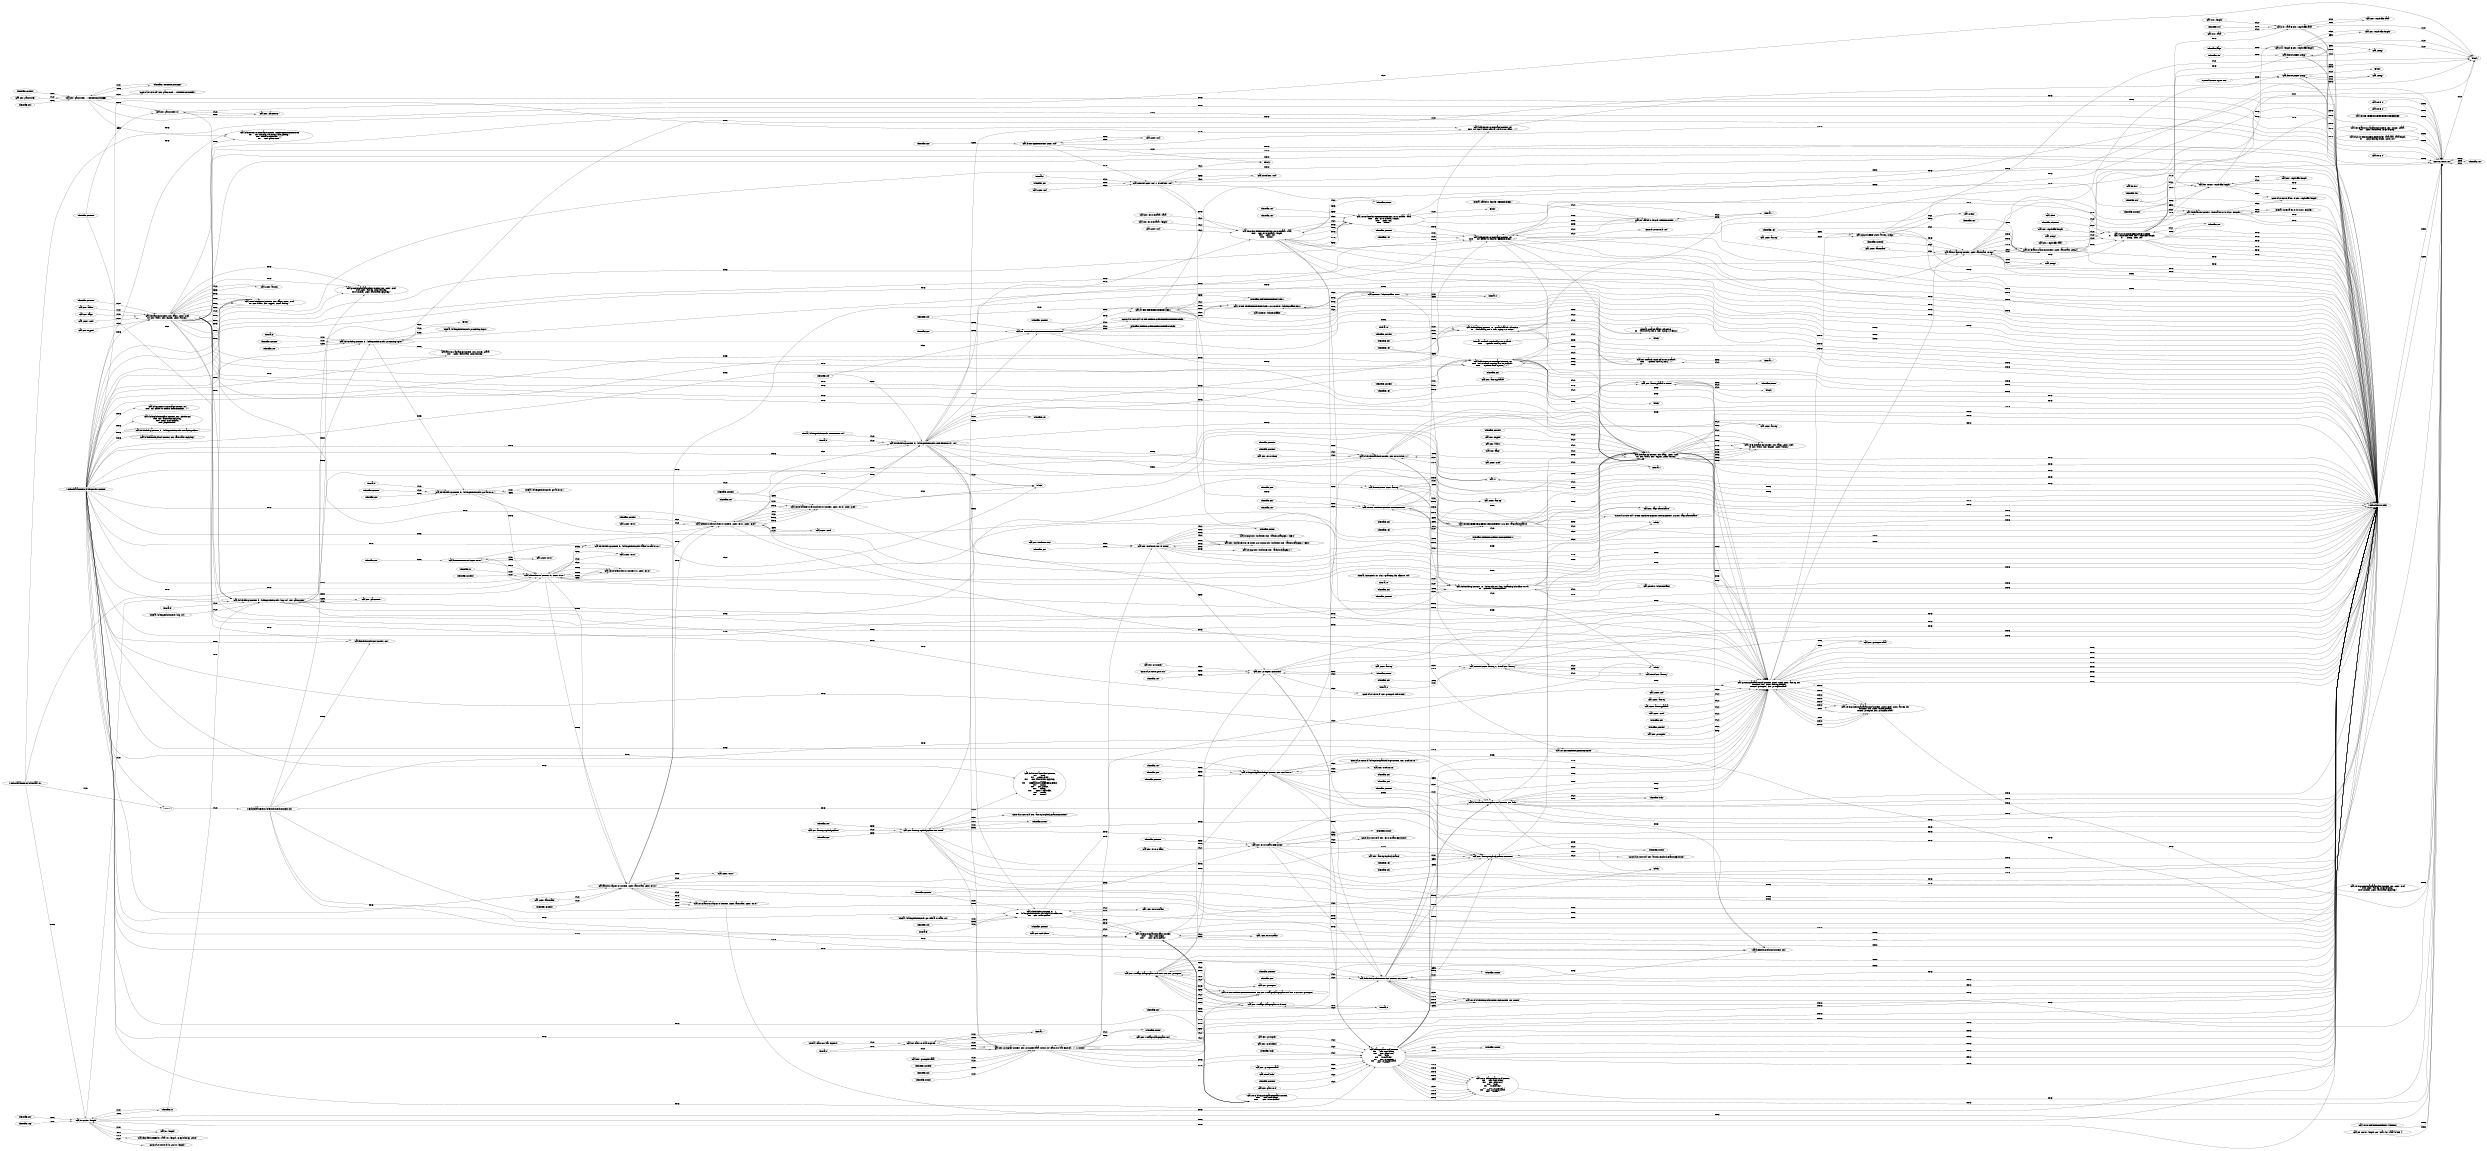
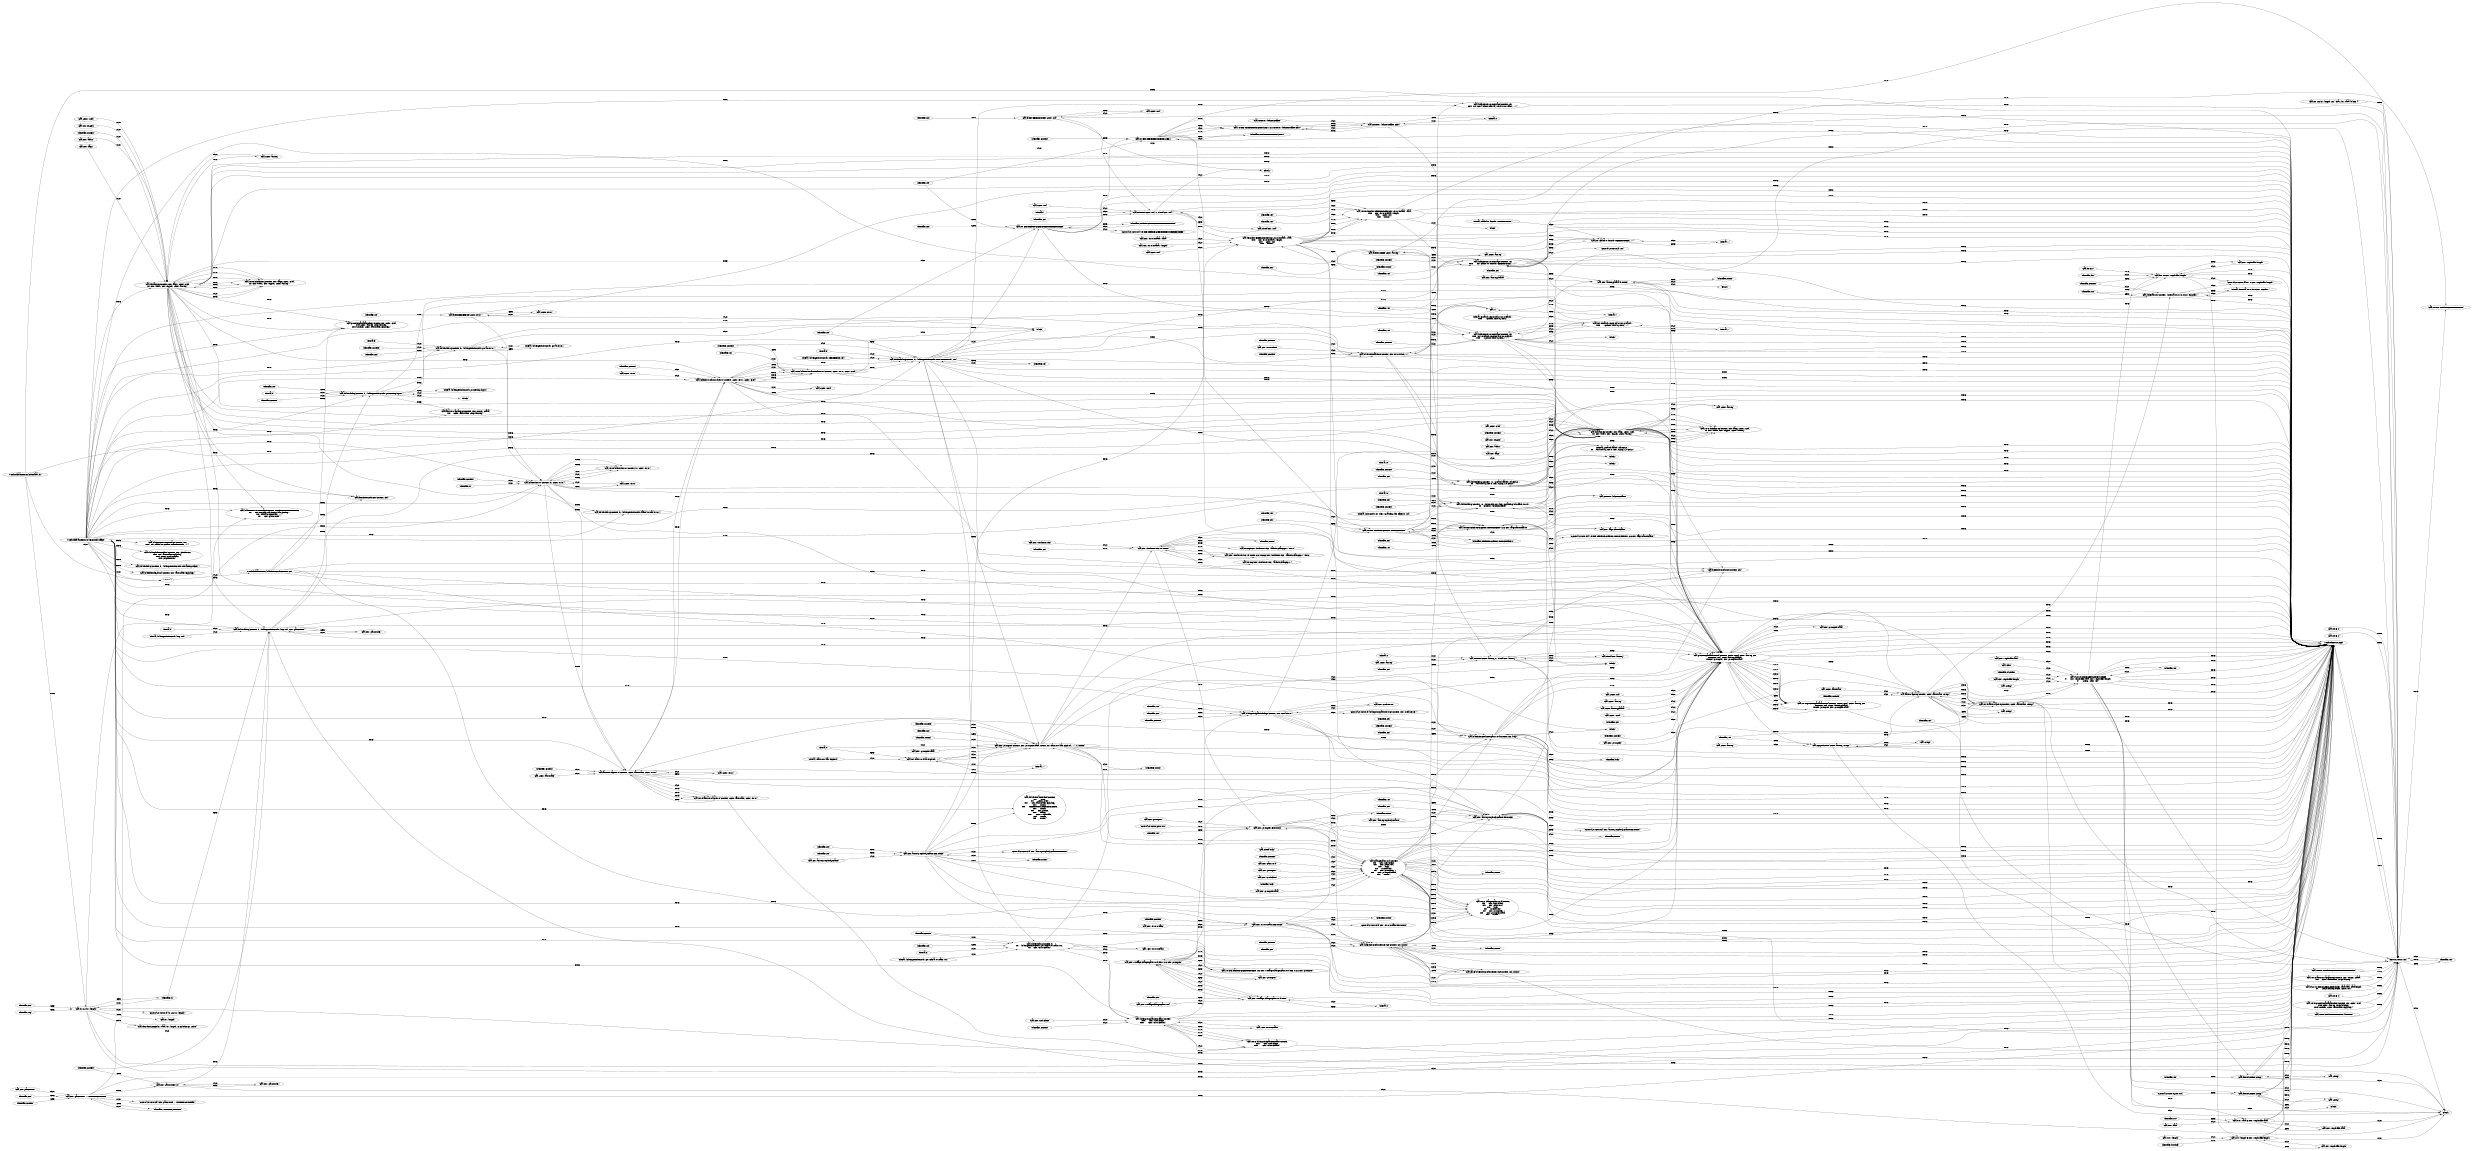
edge "(Call,out->length)" -> "(Call,out->data = ctx->req_buffer.data)": now "(Call,out->length)" -> "(Call,out->length = ctx->req_buffer.length)"
node "(Identifier,flags)": label "(Identifier,flags)" -> "(Identifier,hostinfo)"
node "(MethodParameterIn,krb5_context context)": label "(MethodParameterIn,krb5_context context)" -> "(MethodParameterIn,krb5_context offset)"
node "(ControlStructure,if (ctx->prompter == NULL))": removed
node "(Call,krb5_init_from_set_password(context, ctx, buf2))": label "(Call,krb5_init_from_set_password(context, ctx, buf2))" -> "(Call,krb5_init_creds_set_password(context, ctx, buf2))"
edge "(Call,ret == KRB5KDC_ERR_KEY_EXP)" -> "(Return,return ret;)": reversed
edge "(Call,in->length)" -> "(Call,in && in->length)": removed, label "AST:"
